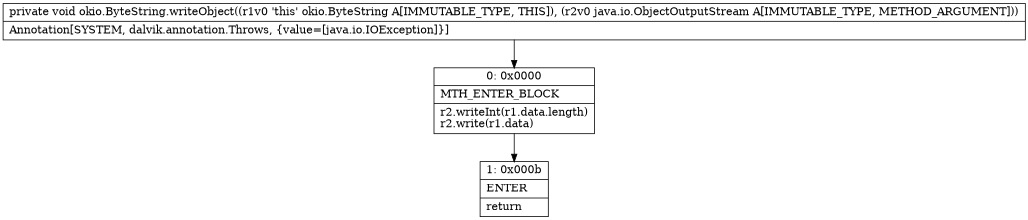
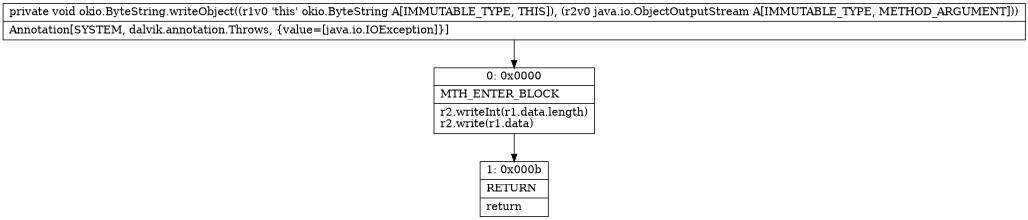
node "1: 0x000b": text "ENTER" -> "RETURN"
